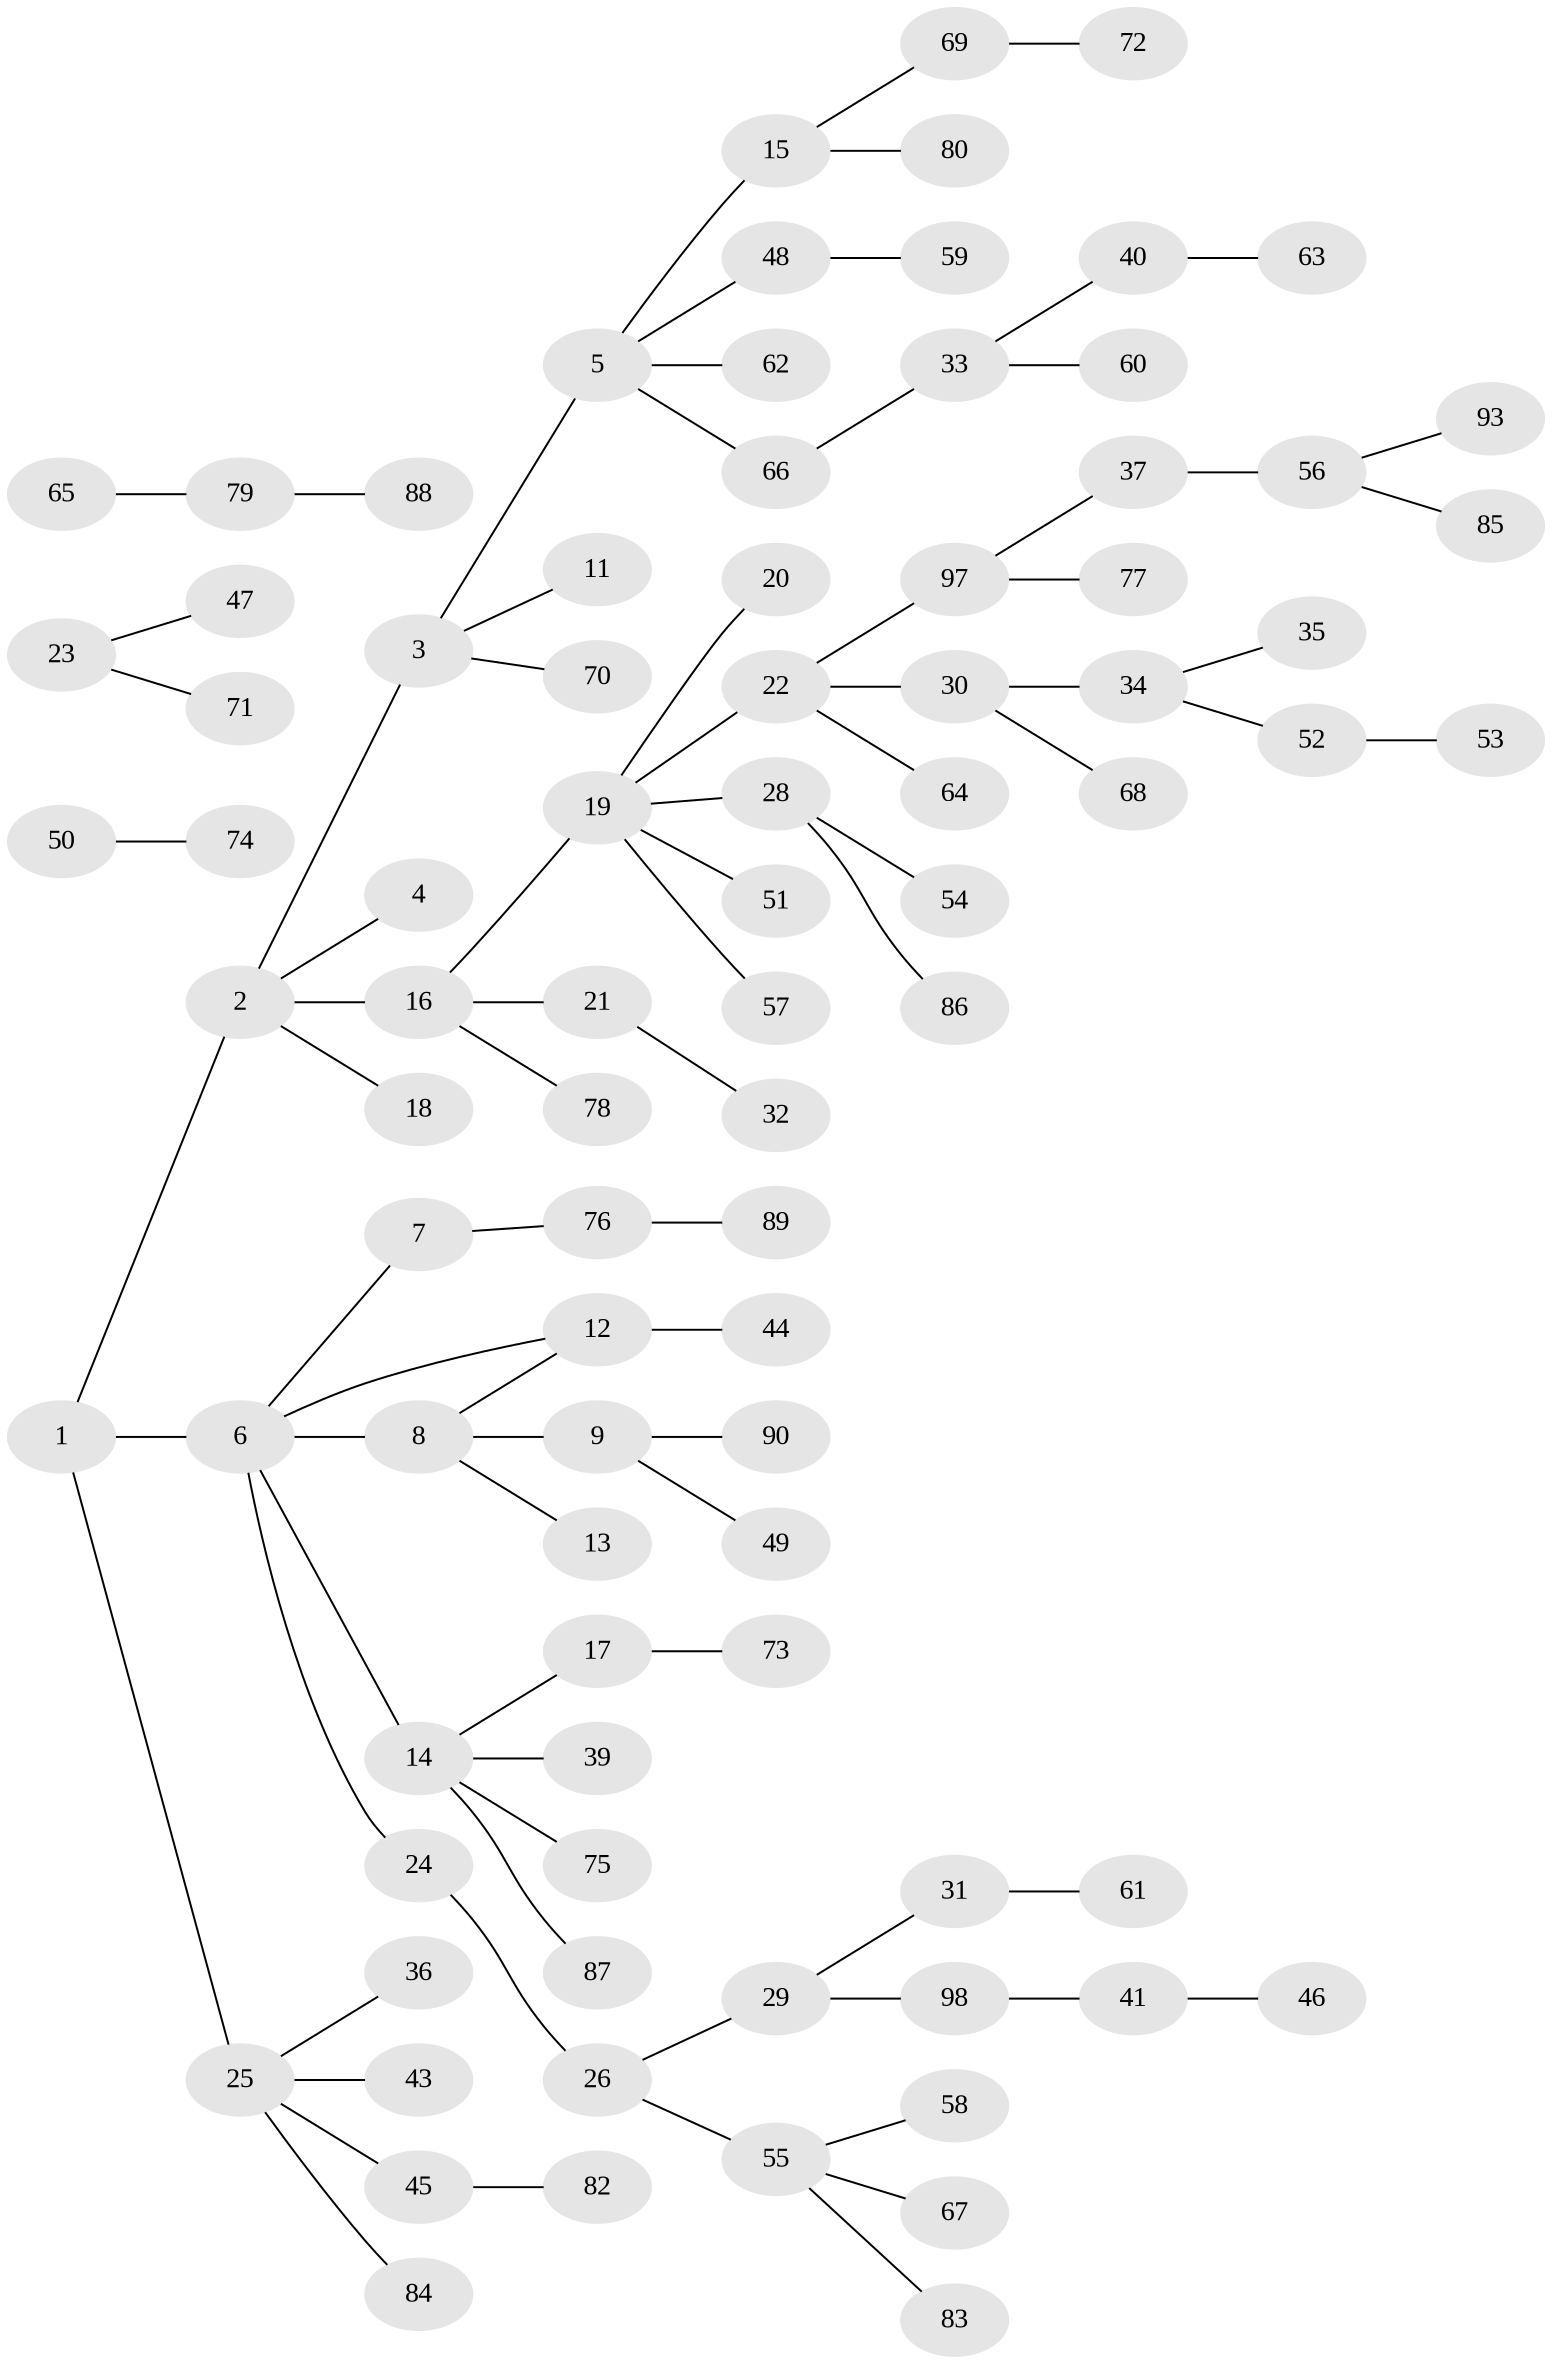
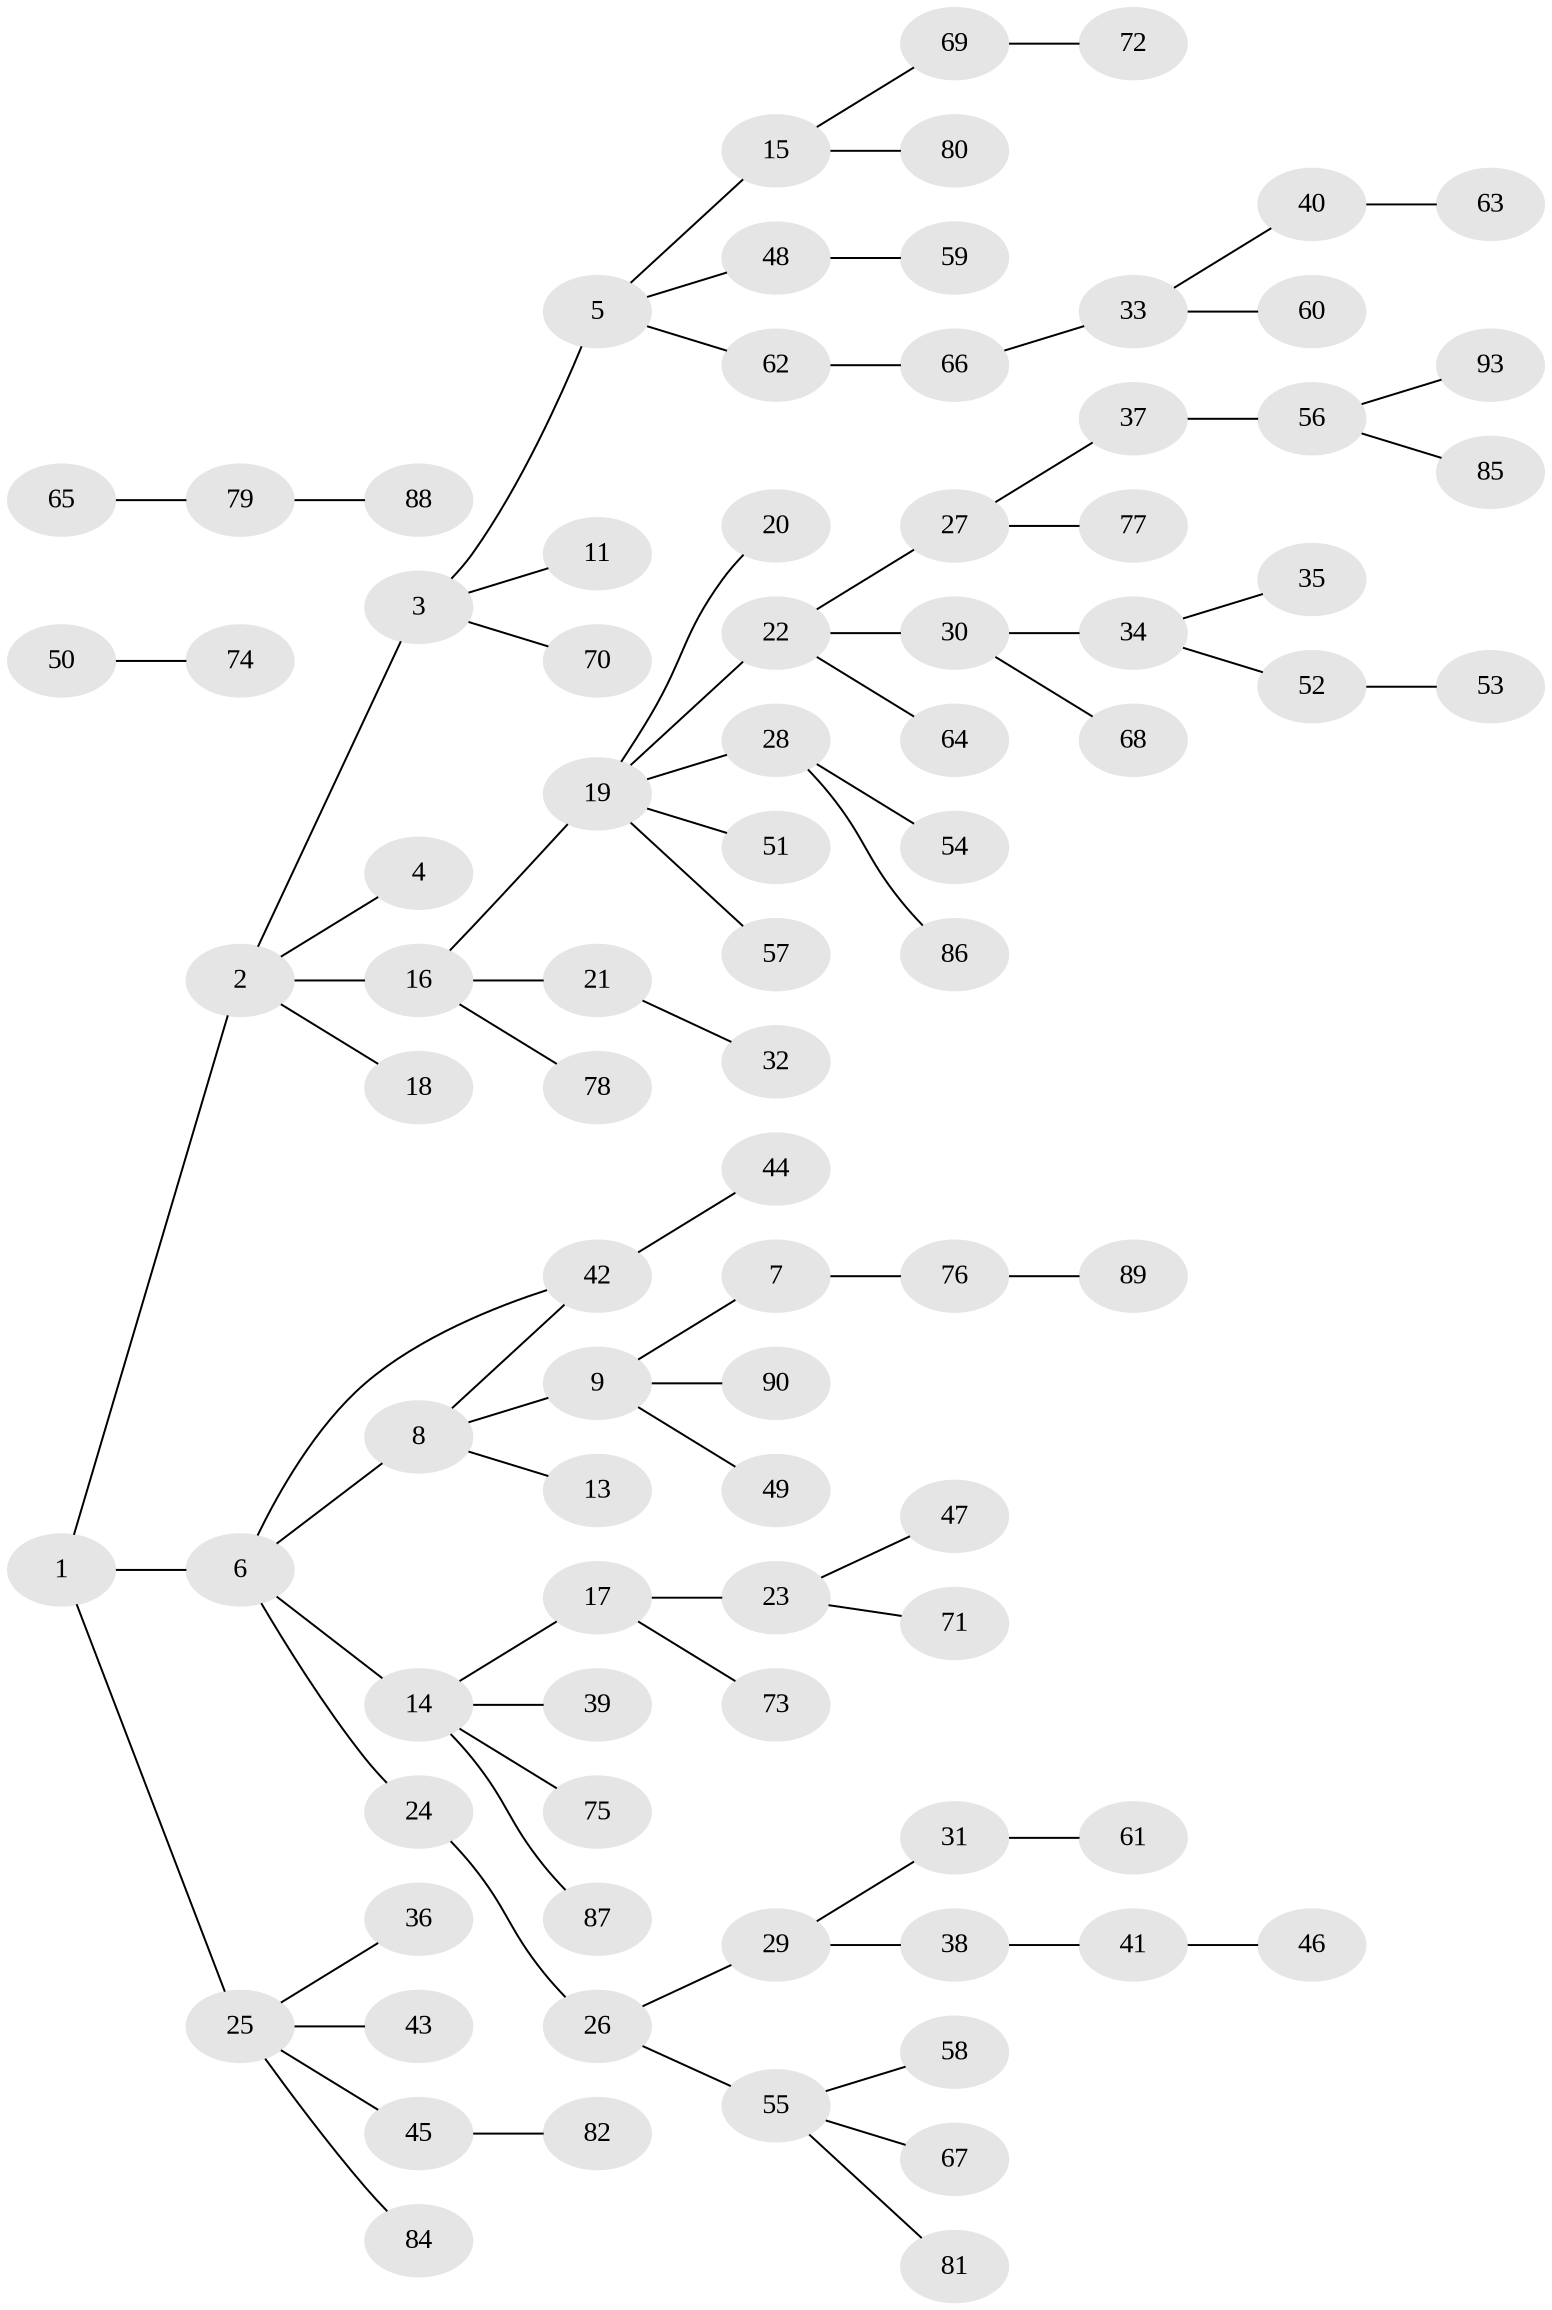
edge "5" -- "66": now "62" -- "66"
node "97": label "97" -> "27"
node "12": label "12" -> "42"
edge "7" -- "6": now "7" -- "9"
edge "17" -- "23": added
node "98": label "98" -> "38"
node "83": label "83" -> "81"
